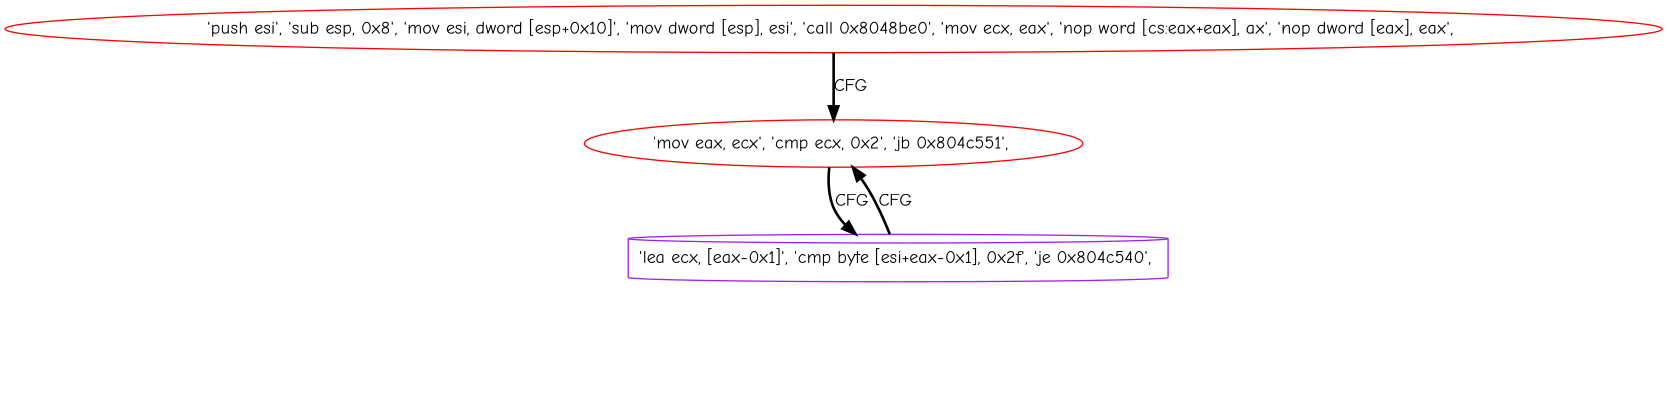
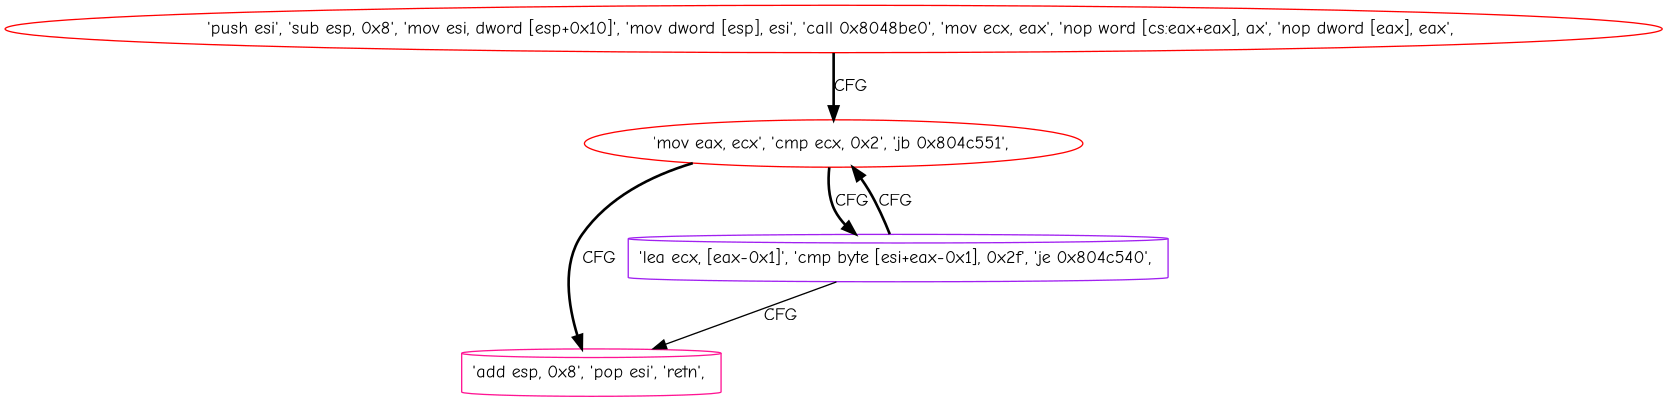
node "'add esp, 0x8', 'pop esi', 'retn',": added
